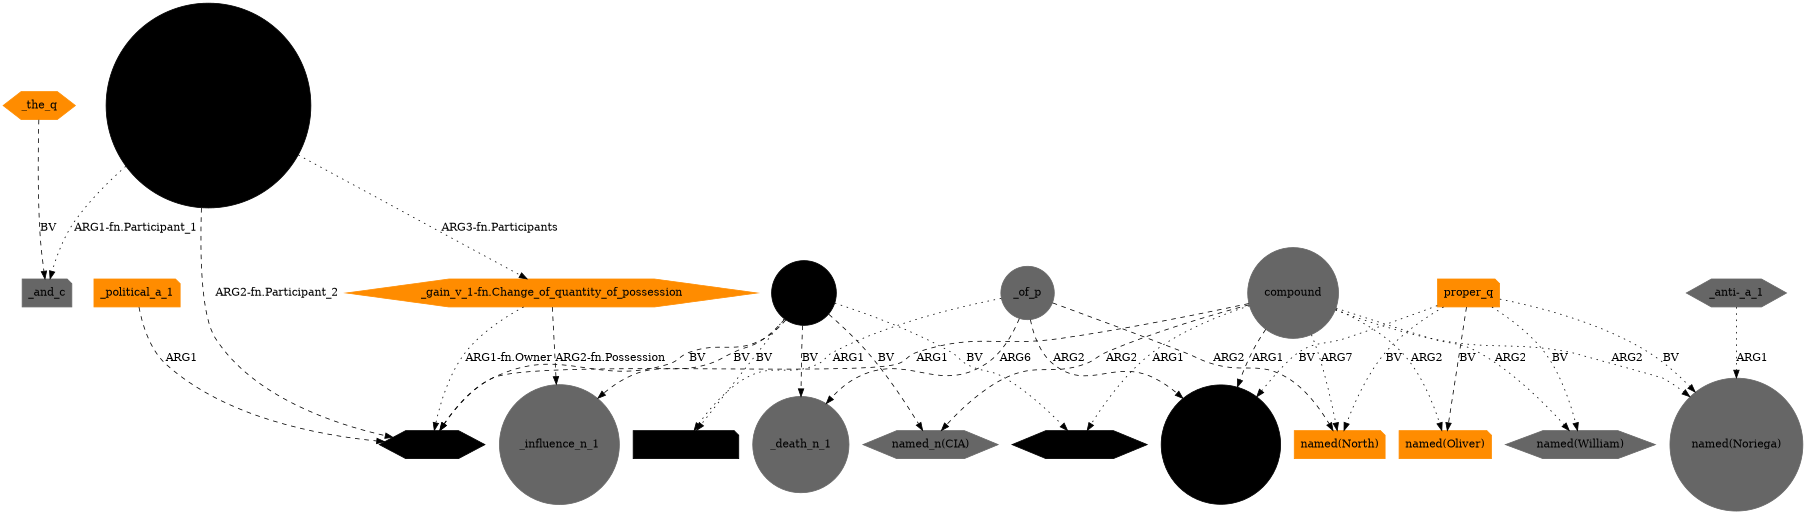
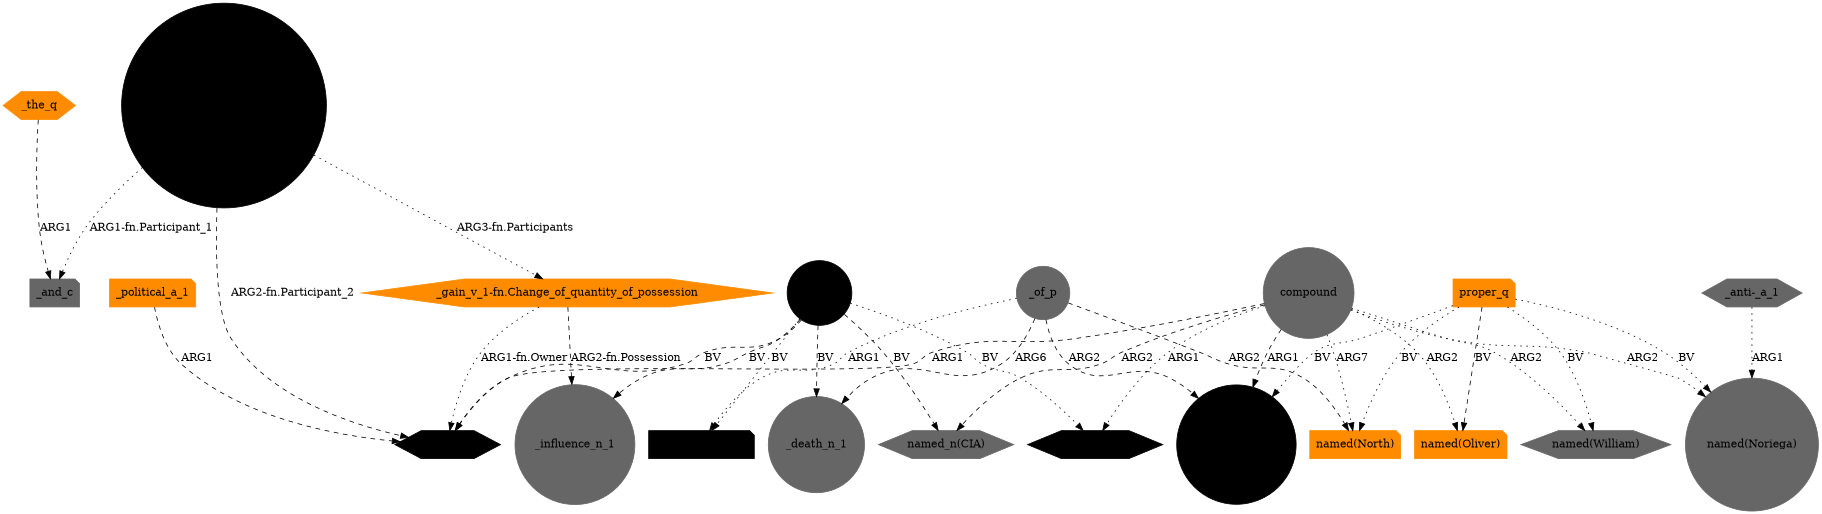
edge "_the_q" -> "_and_c": label "BV" -> "ARG1"
